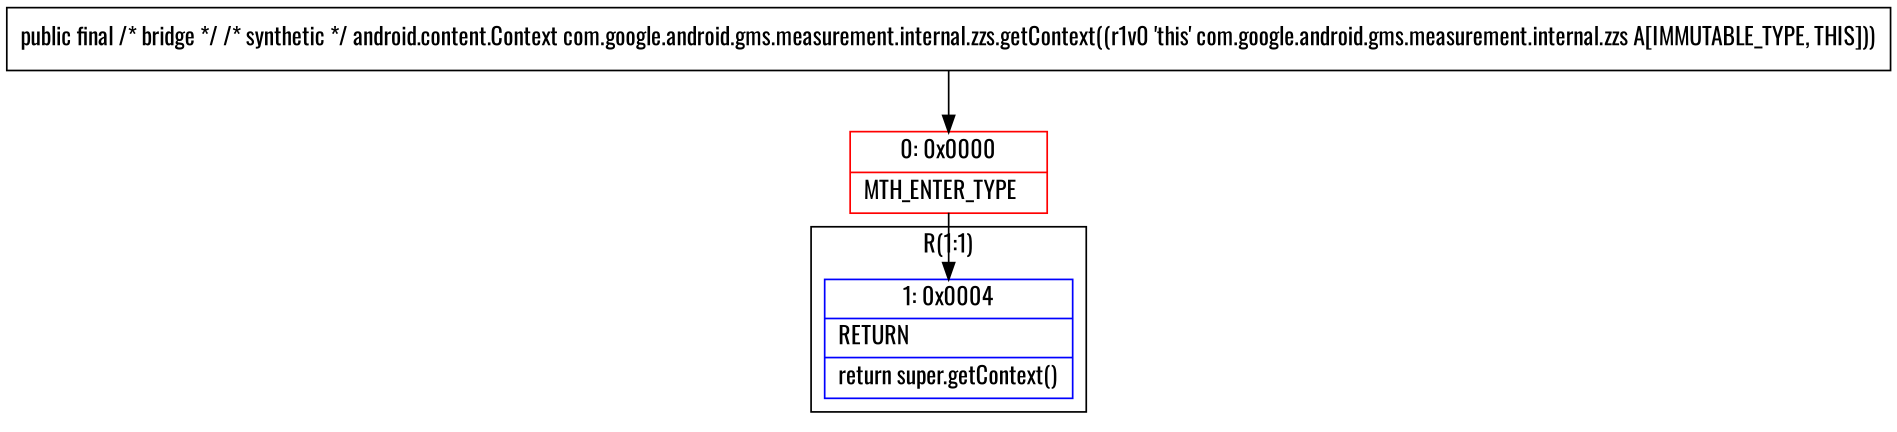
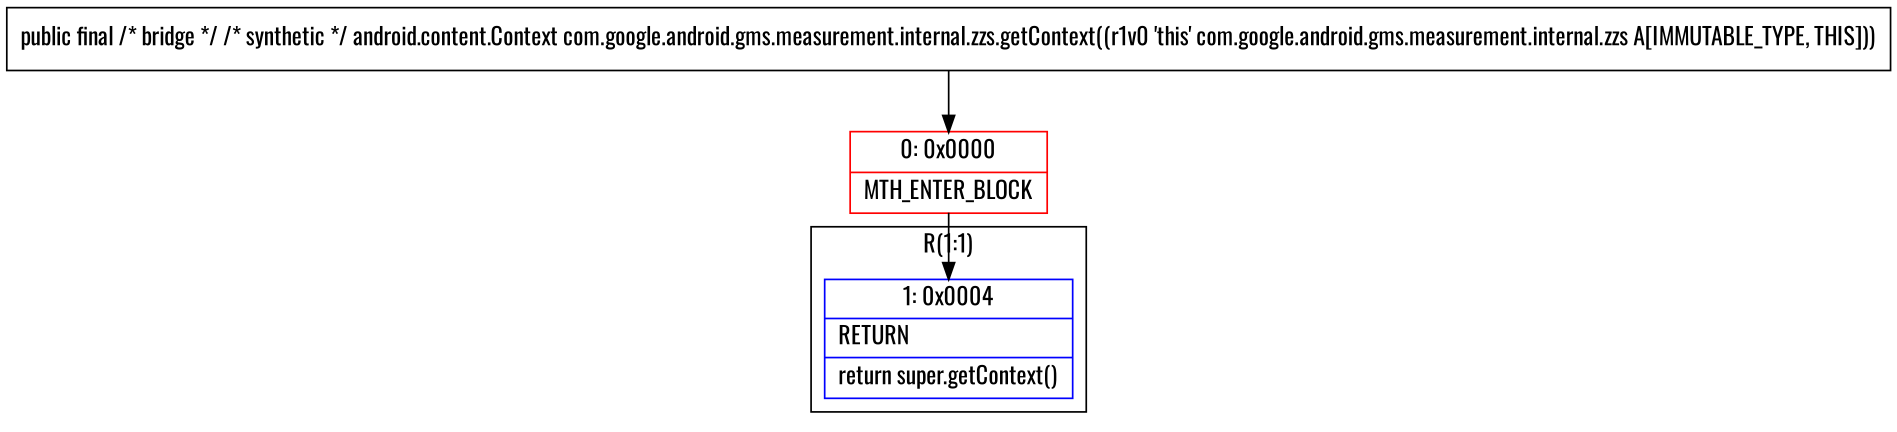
node "0: 0x0000": text "MTH_ENTER_TYPE" -> "MTH_ENTER_BLOCK"
